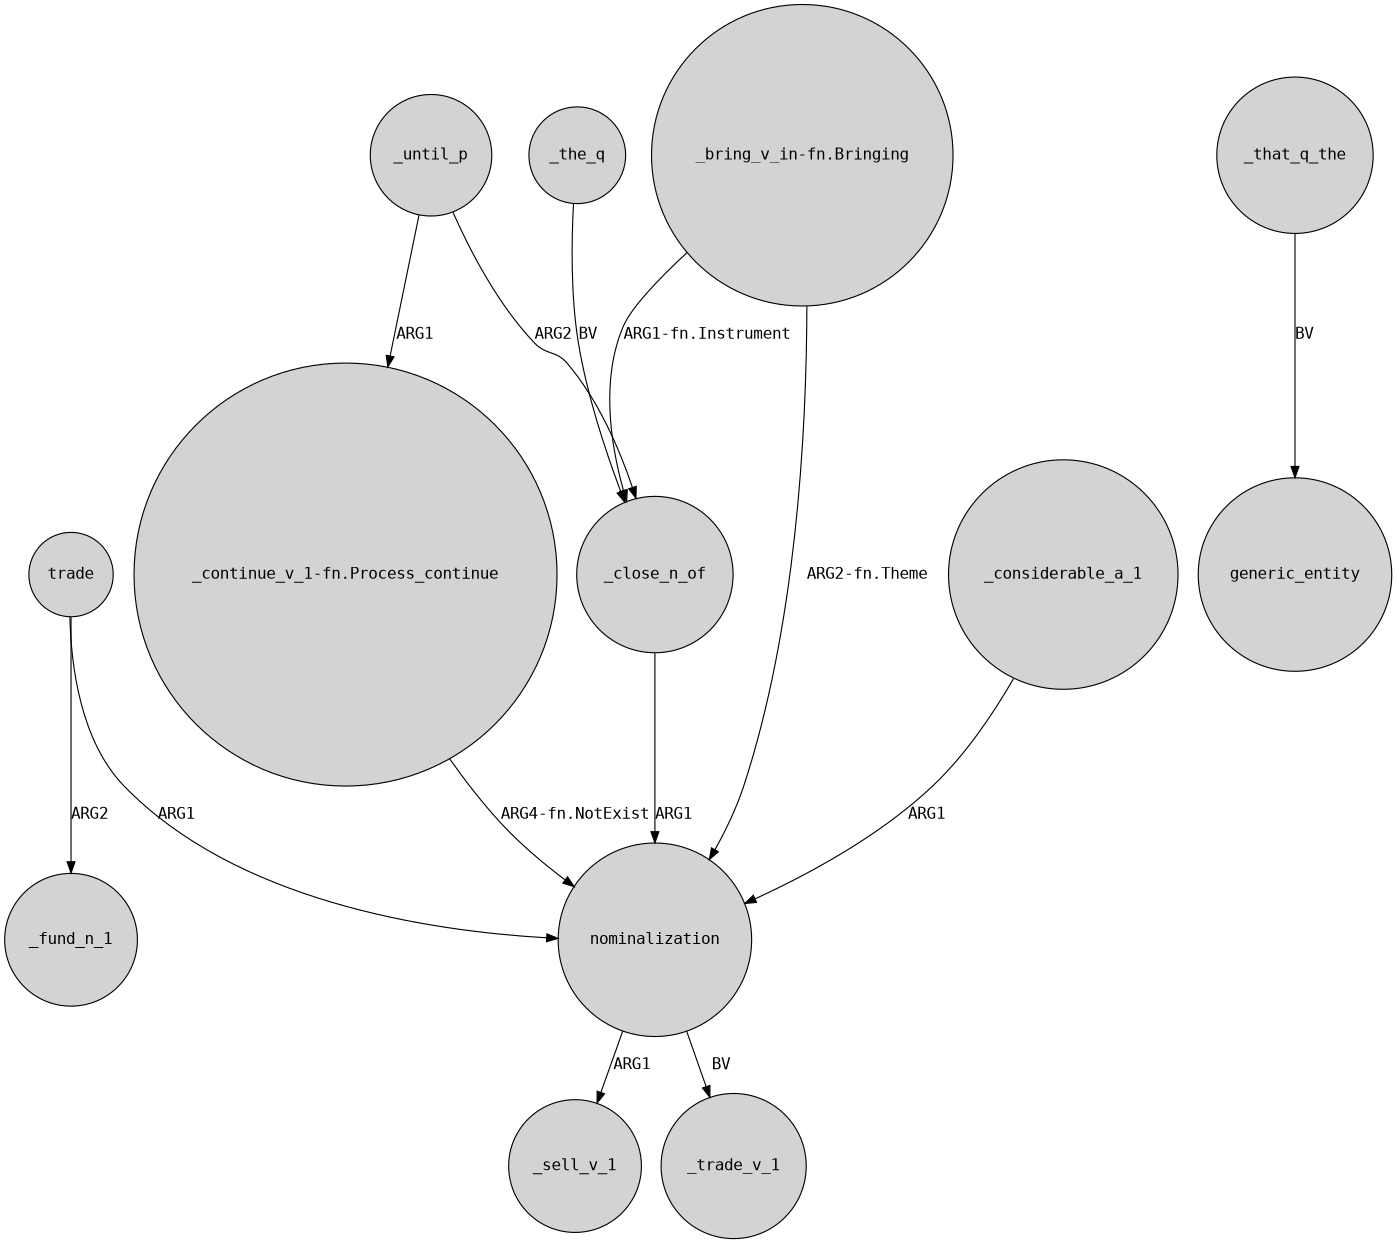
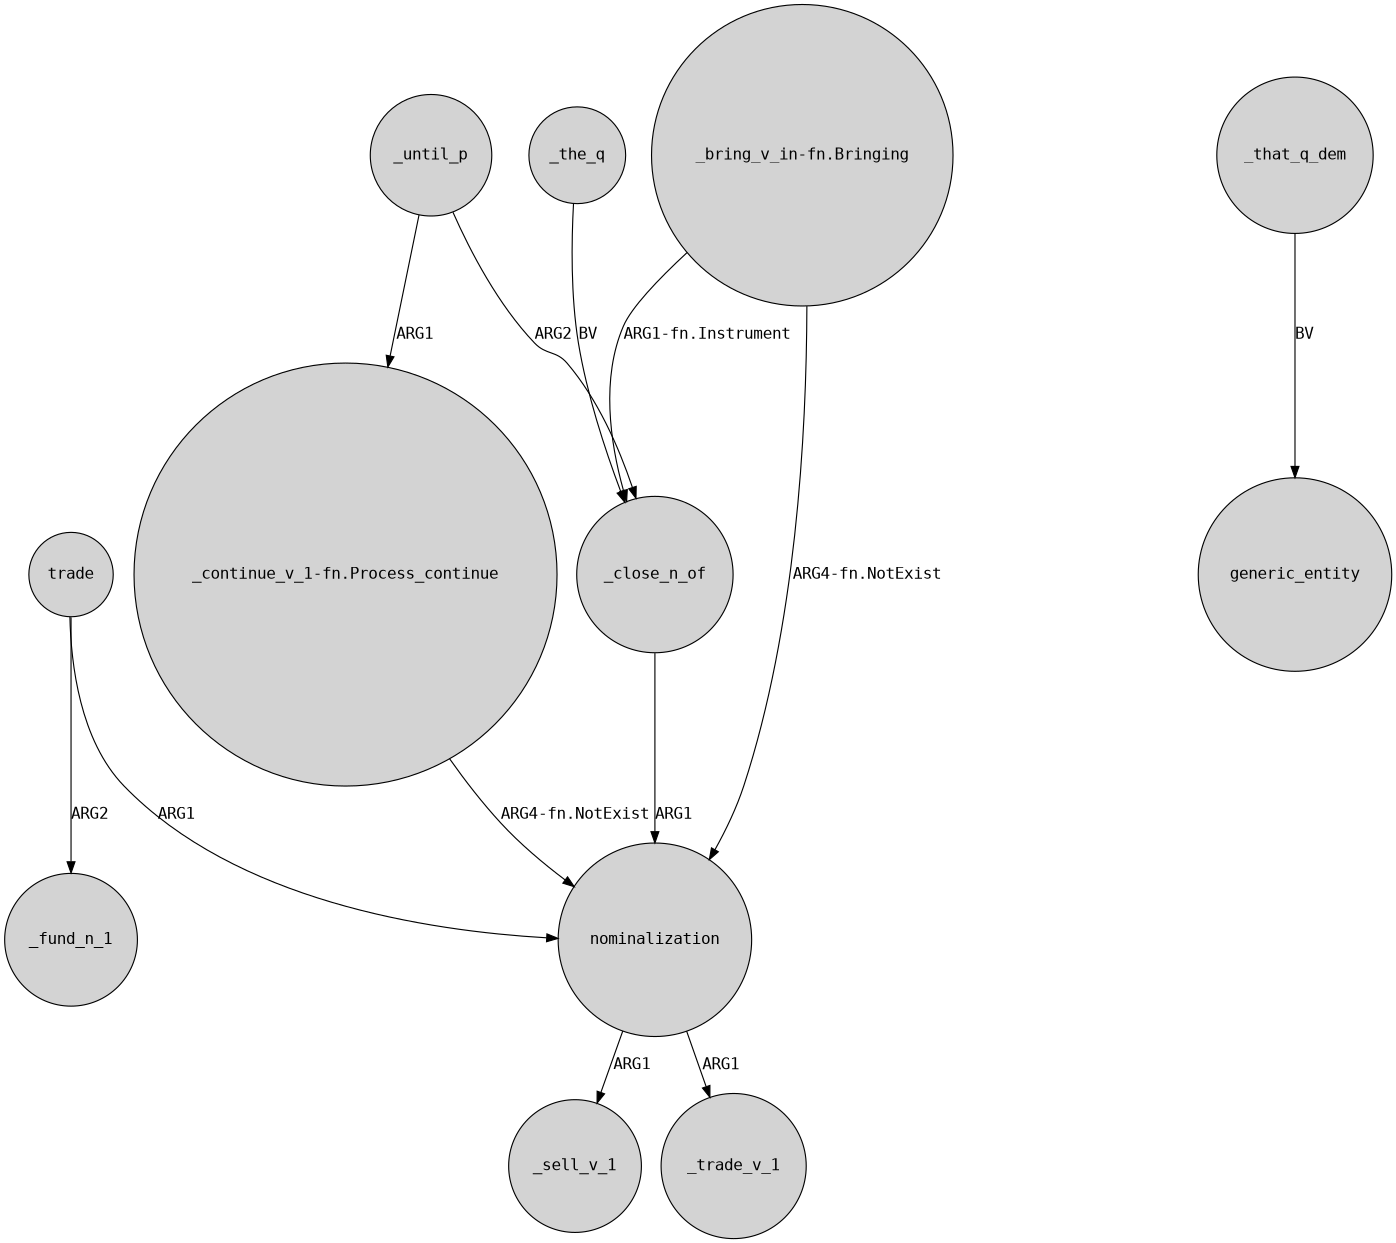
node "_that_q_the": label "_that_q_the" -> "_that_q_dem"
edge "_bring_v_in-fn.Bringing" -> "nominalization": label "ARG2-fn.Theme" -> "ARG4-fn.NotExist"
node "_considerable_a_1": removed
edge "nominalization" -> "_trade_v_1": label "BV" -> "ARG1"
